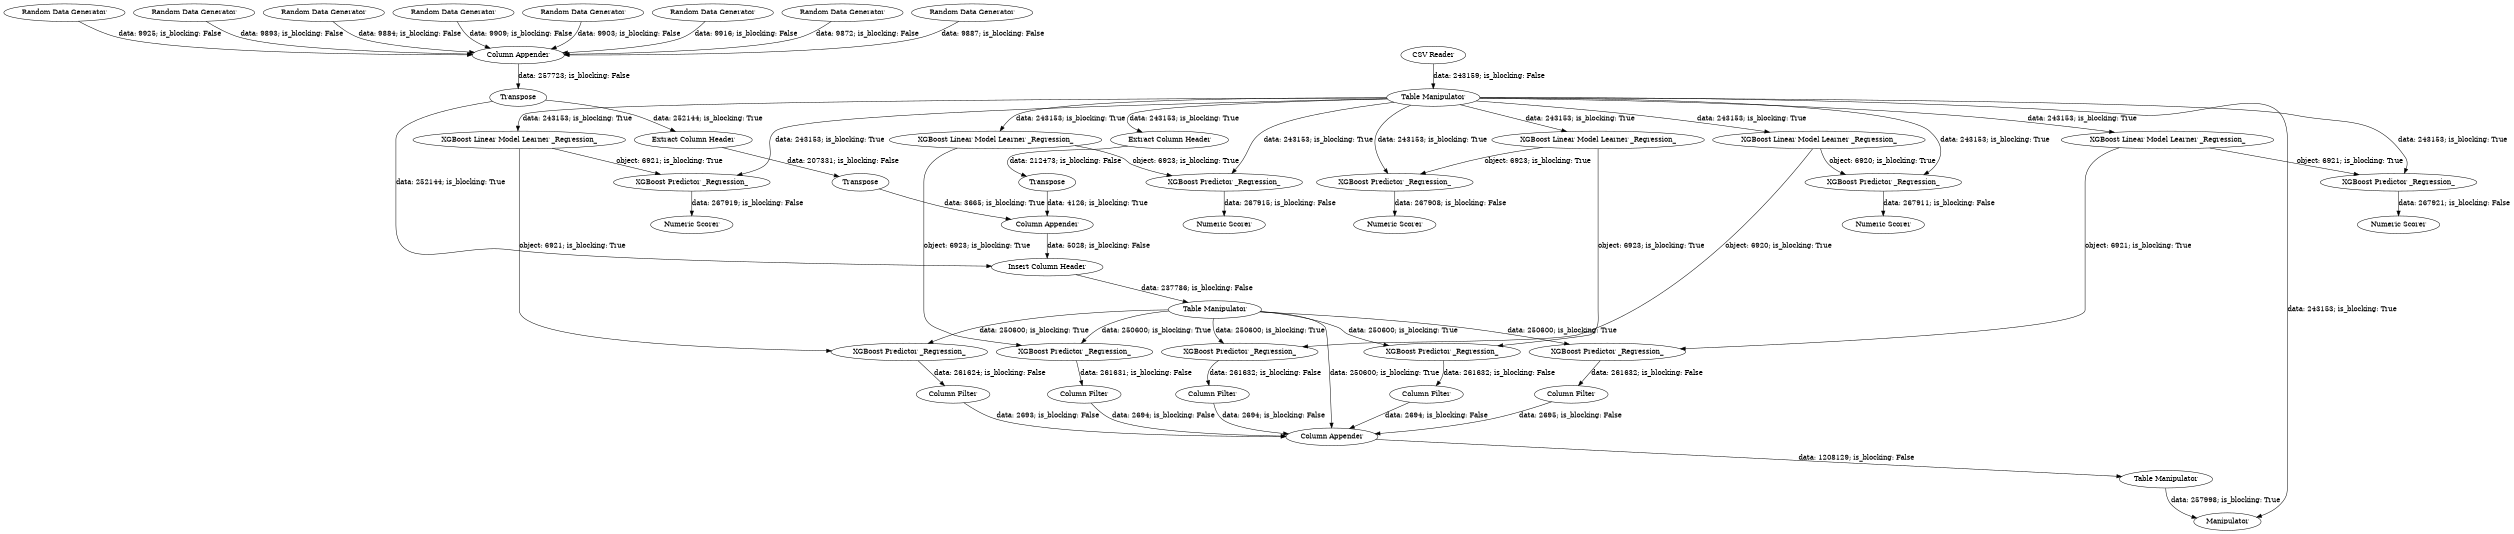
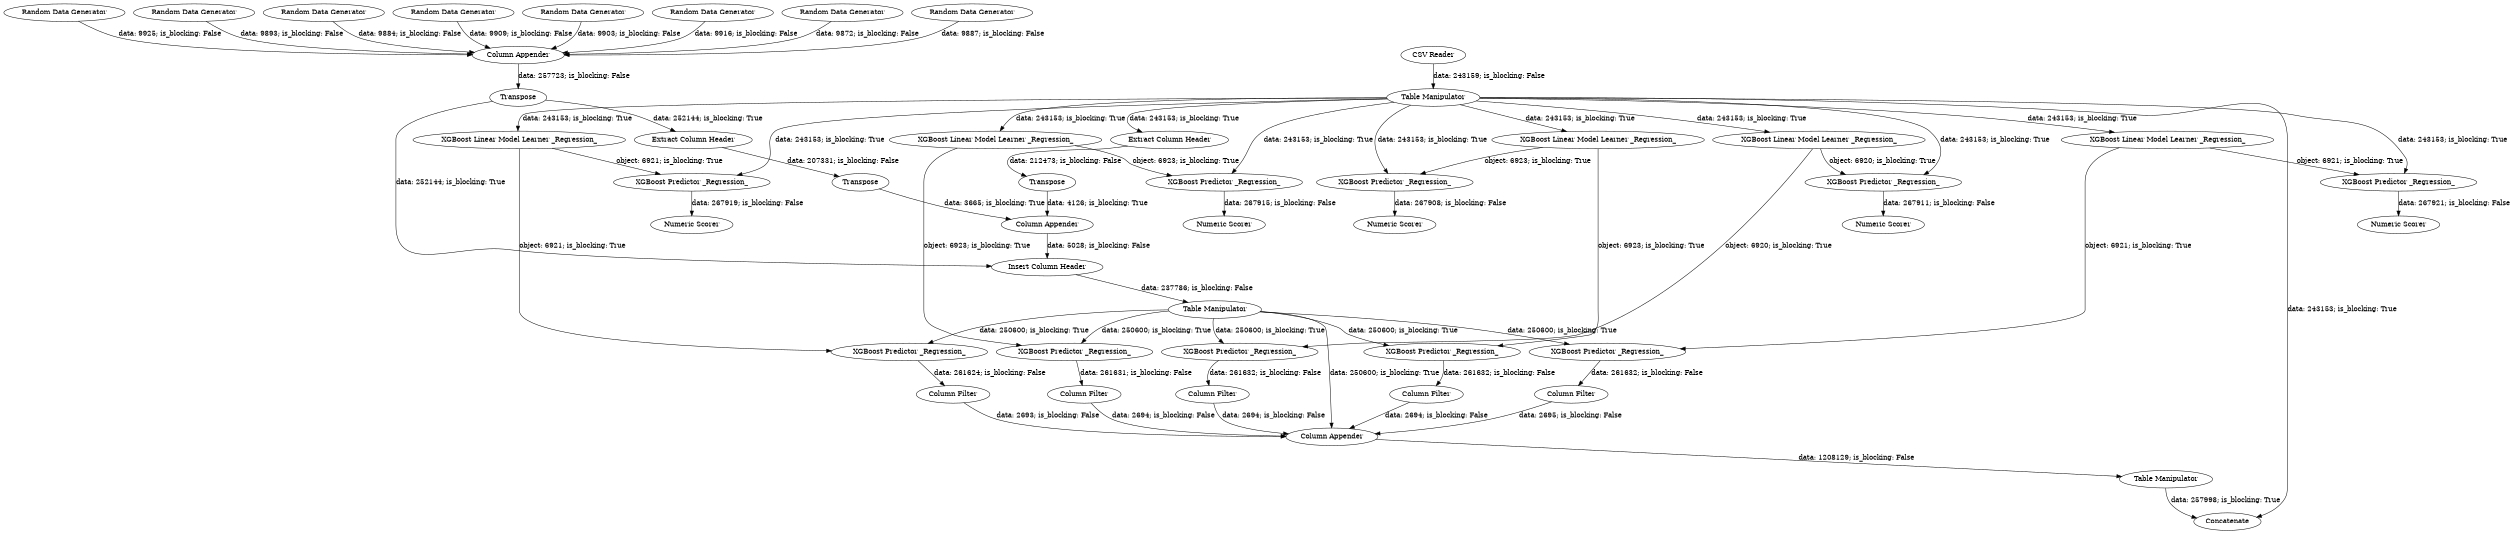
node "Manipulator": label "Manipulator" -> "Concatenate"
